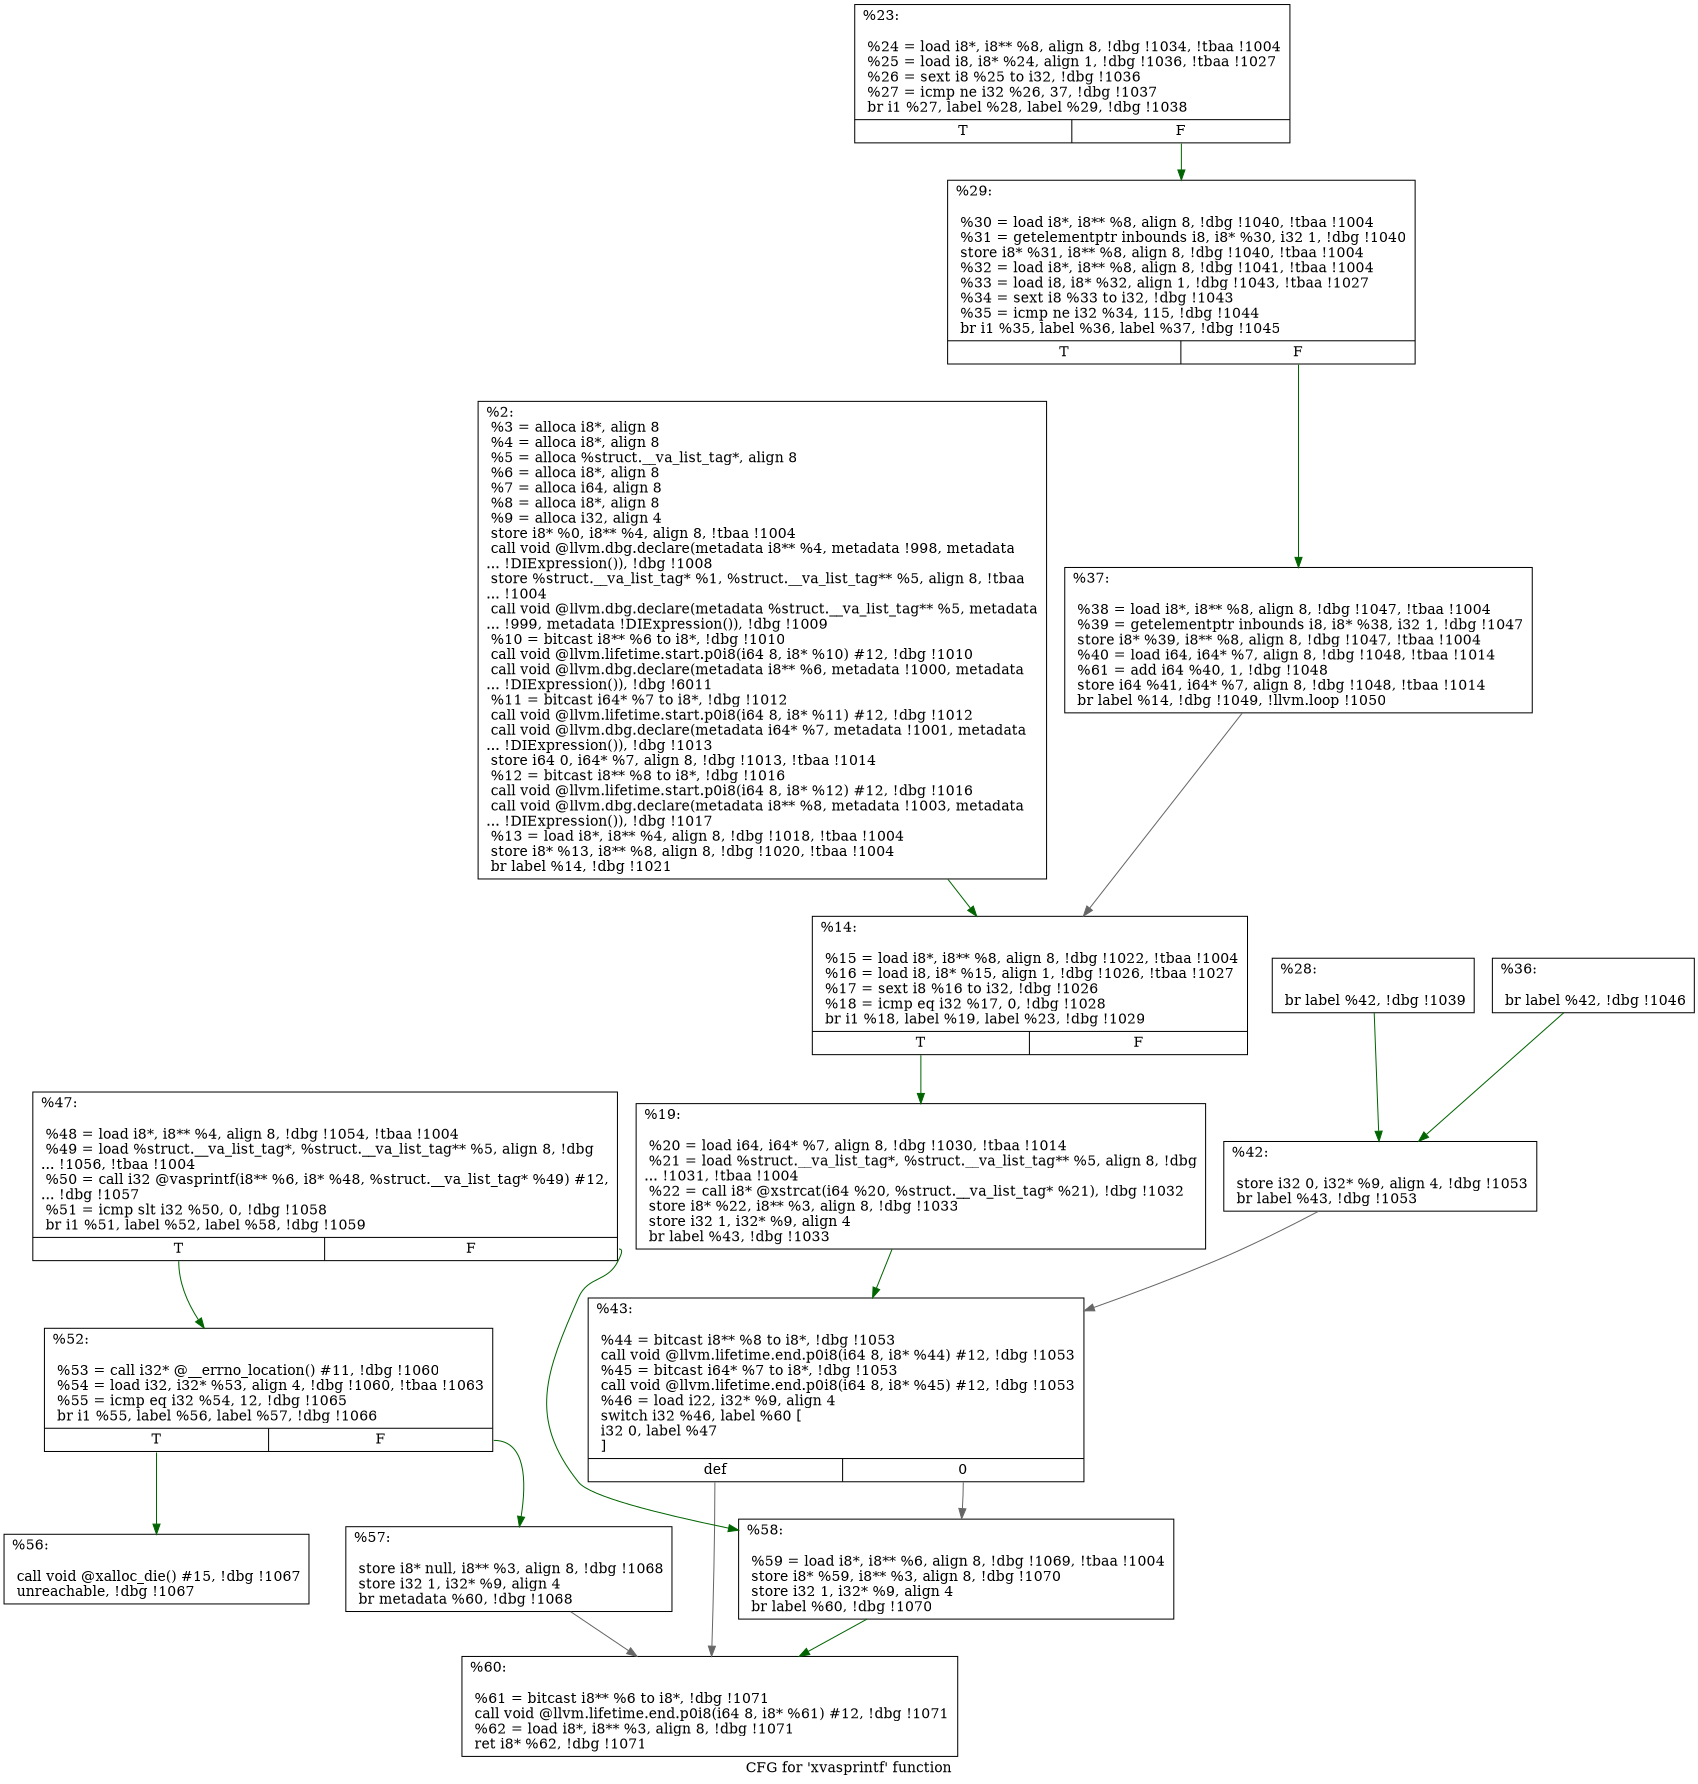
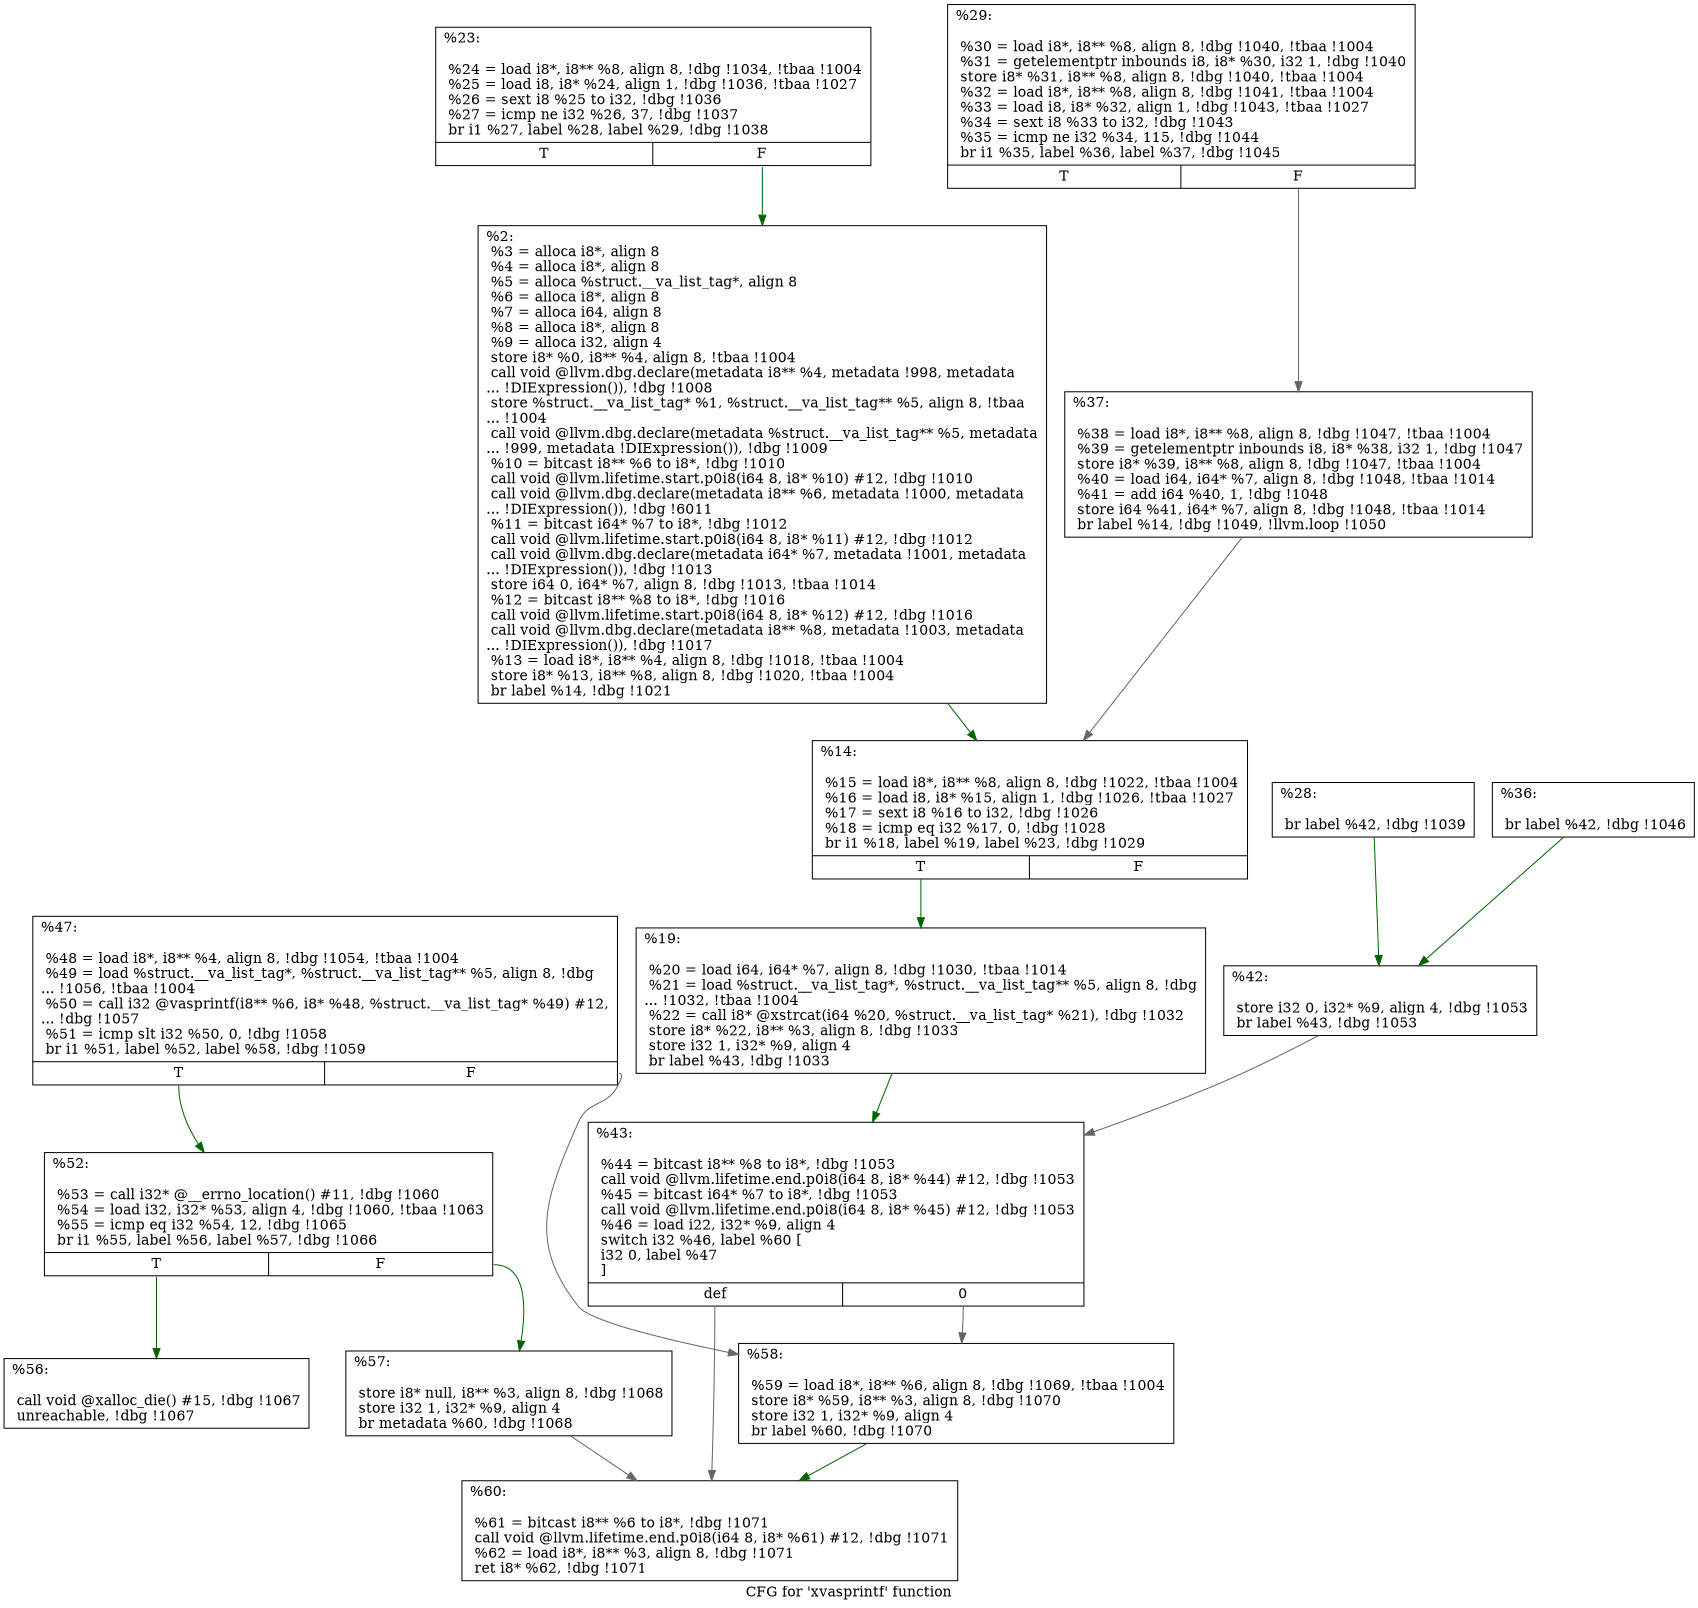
edge "%23:" -> "%29:": now "%23:" -> "%2:"
edge "%29:" -> "%37:": color darkgreen -> gray40
node "%37:": text "%61 = add i64 %40, 1, !dbg !1048" -> "%41 = add i64 %40, 1, !dbg !1048"
node "%19:": text "... !1031, !tbaa !1004" -> "... !1032, !tbaa !1004"
edge "%47:" -> "%58:": color darkgreen -> gray40
